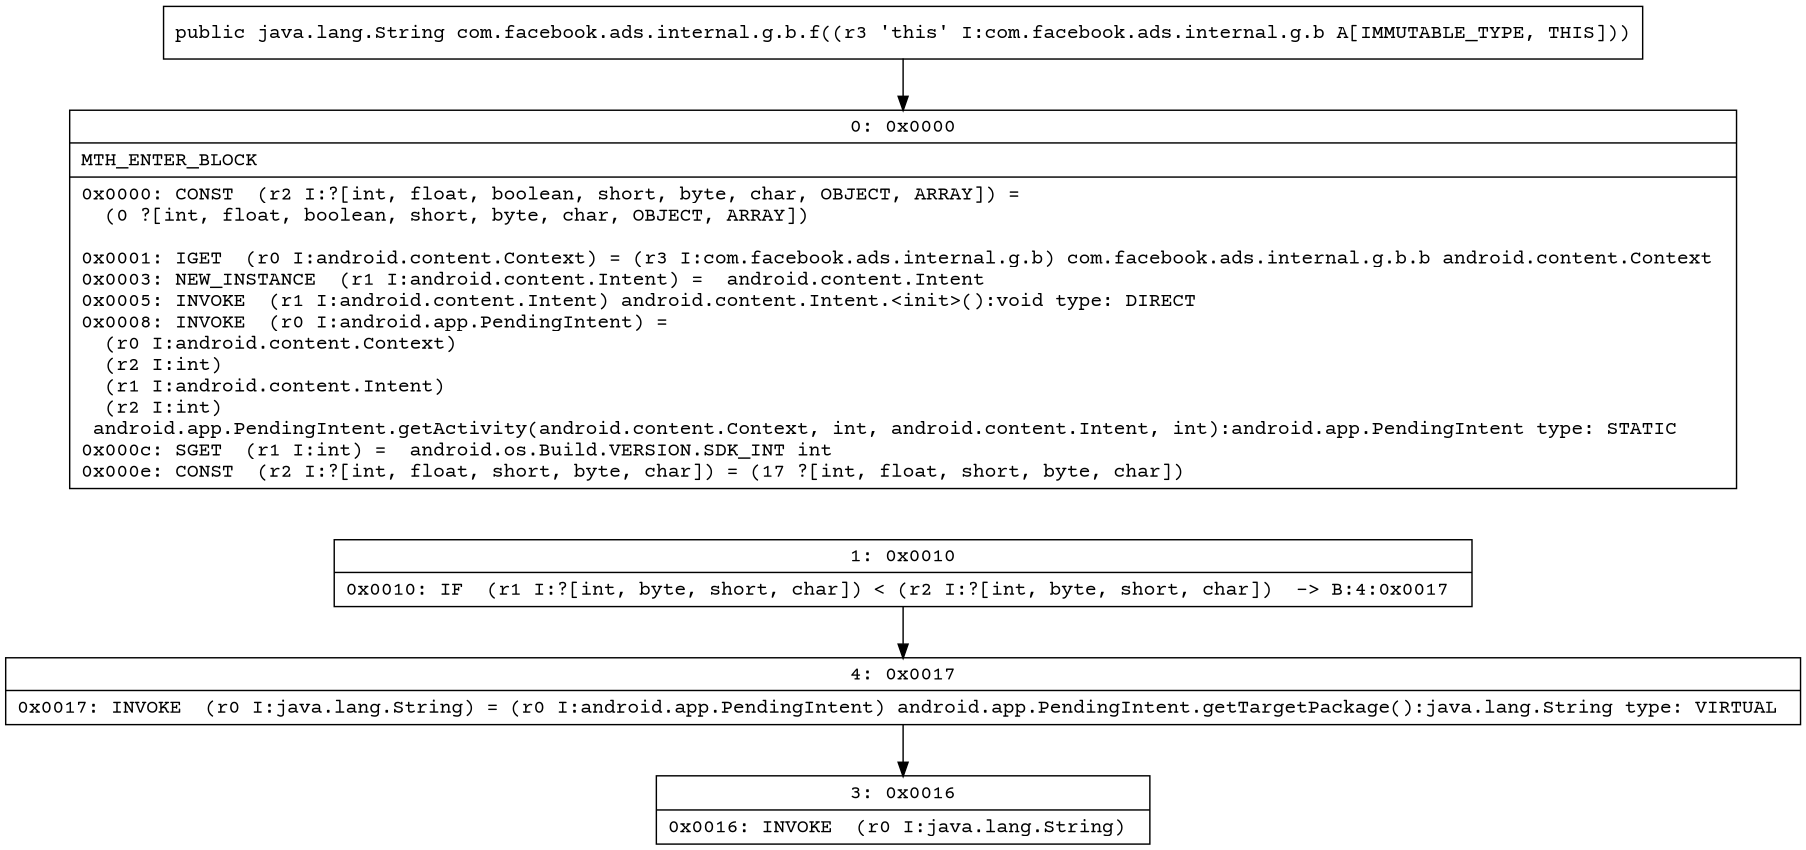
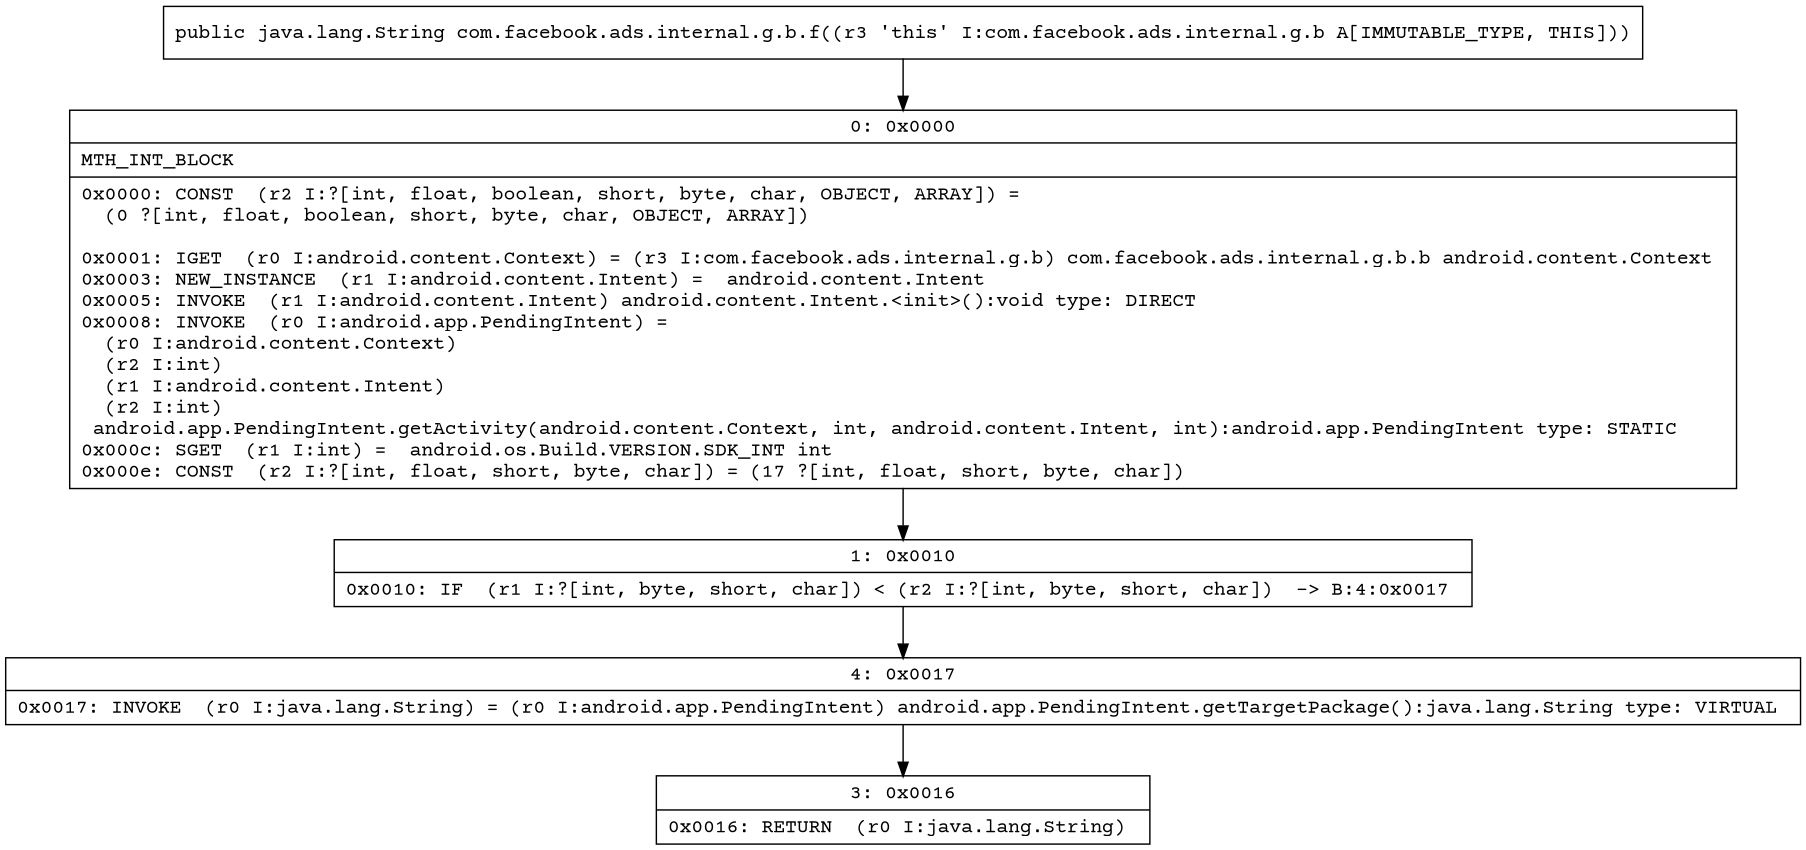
node "0: 0x0000": text "MTH_ENTER_BLOCK" -> "MTH_INT_BLOCK"
edge "0: 0x0000" -> "1: 0x0010": added
node "3: 0x0016": text "0x0016: INVOKE  (r0 I:java.lang.String)" -> "0x0016: RETURN  (r0 I:java.lang.String)"
